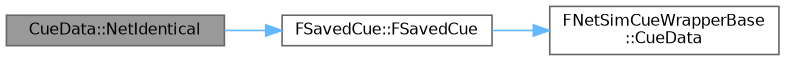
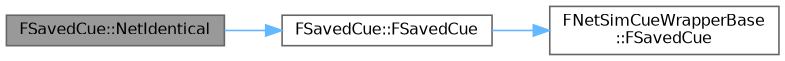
node "CueData::NetIdentical": label "CueData::NetIdentical" -> "FSavedCue::NetIdentical"
node "FNetSimCueWrapperBase ::CueData": label "FNetSimCueWrapperBase ::CueData" -> "FNetSimCueWrapperBase ::FSavedCue"
